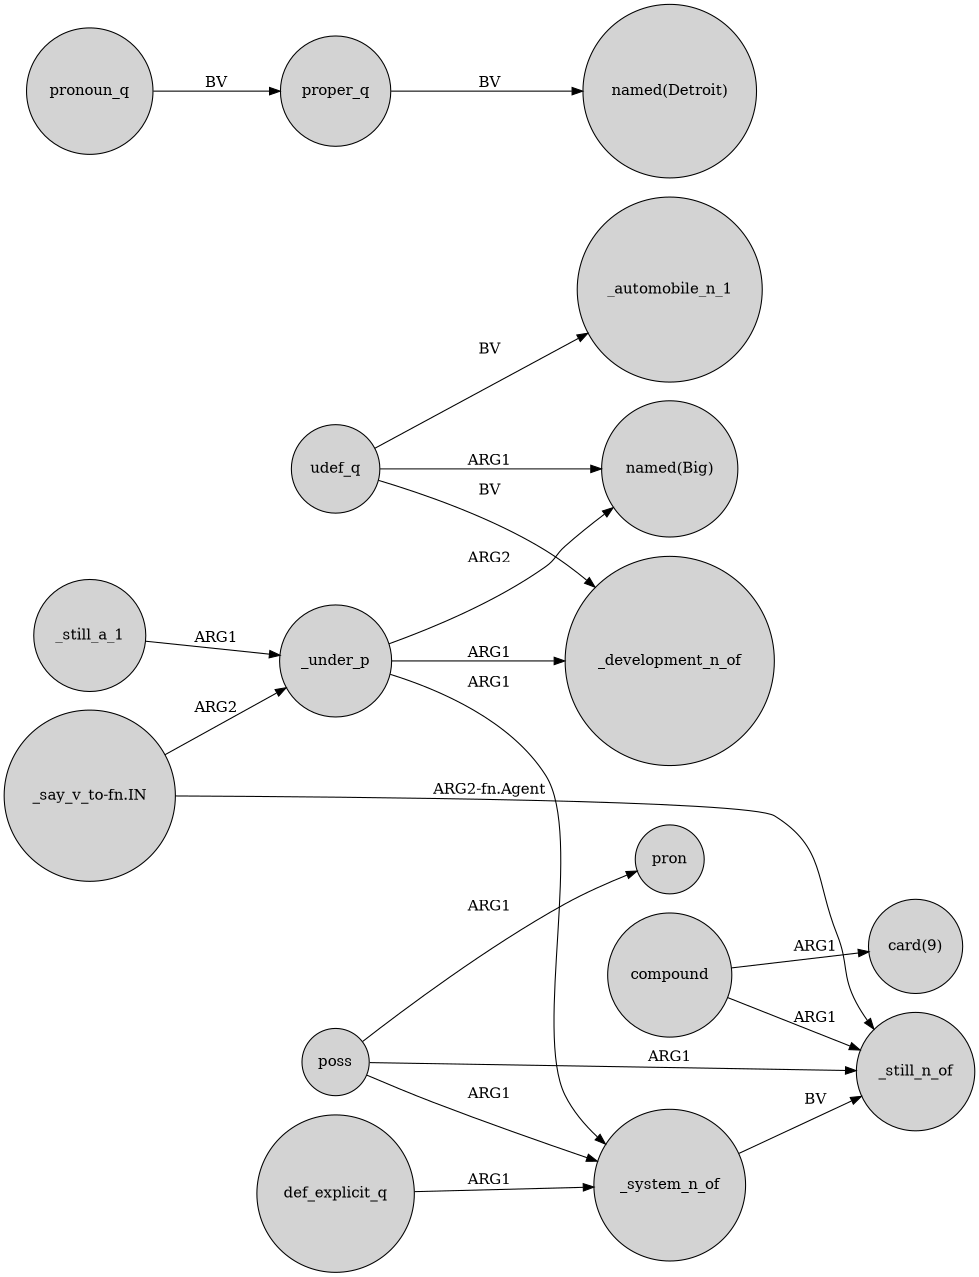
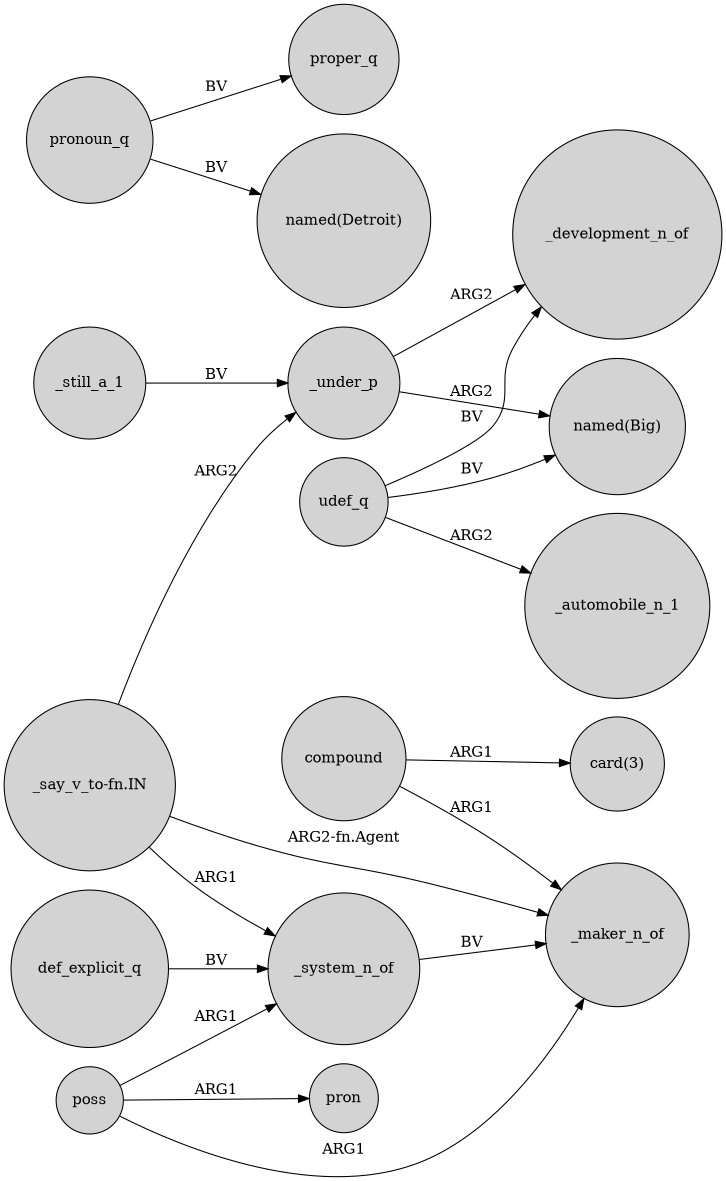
edge "proper_q" -> "named(Detroit)": now "pronoun_q" -> "named(Detroit)"
edge "udef_q" -> "_automobile_n_1": label "BV" -> "ARG2"
edge "udef_q" -> "named(Big)": label "ARG1" -> "BV"
edge "_still_a_1" -> "_under_p": label "ARG1" -> "BV"
edge "_under_p" -> "_development_n_of": label "ARG1" -> "ARG2"
edge "_under_p" -> "_system_n_of": now "_say_v_to-fn.IN" -> "_system_n_of"
node "card(9)": label "card(9)" -> "card(3)"
node "_still_n_of": label "_still_n_of" -> "_maker_n_of"
edge "def_explicit_q" -> "_system_n_of": label "ARG1" -> "BV"
